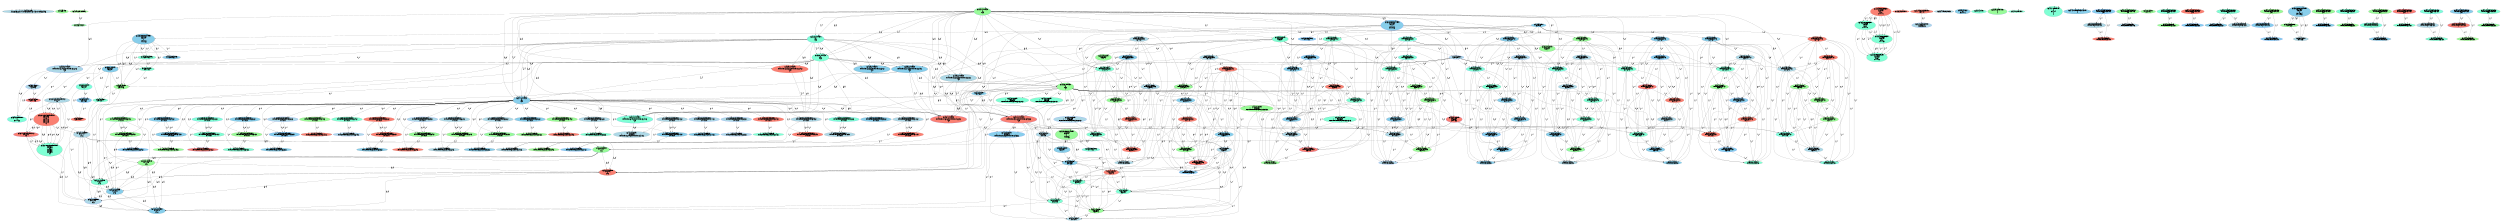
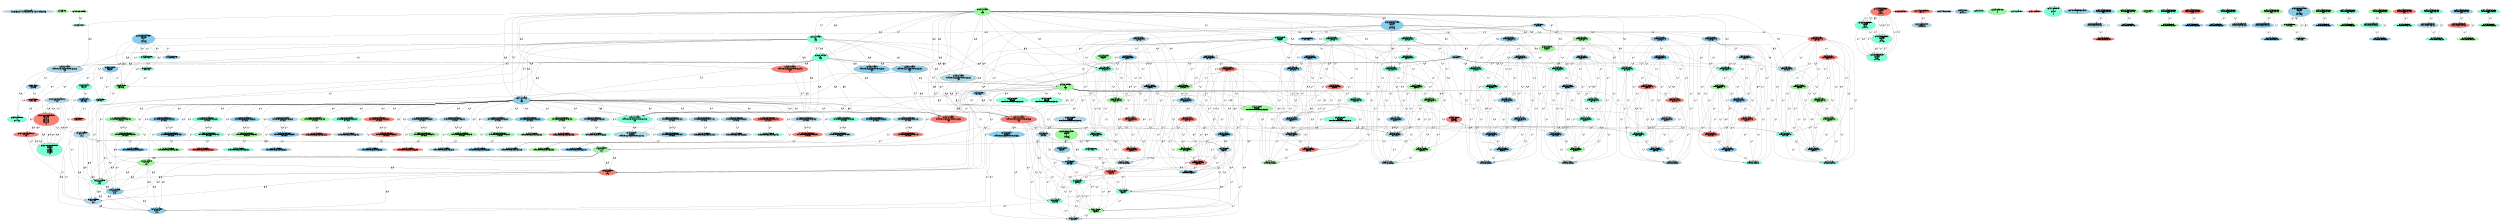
node "268454017.GetLastError": added
